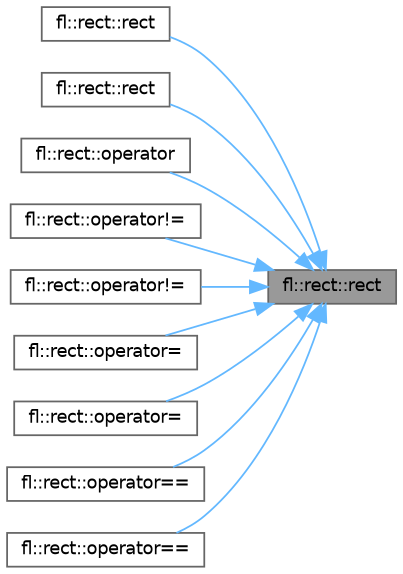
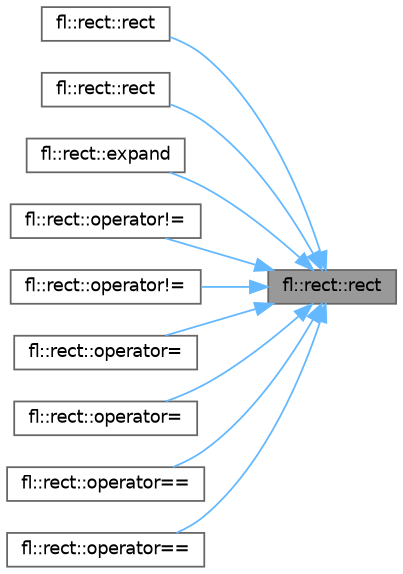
node "fl::rect::operator": label "fl::rect::operator" -> "fl::rect::expand"
